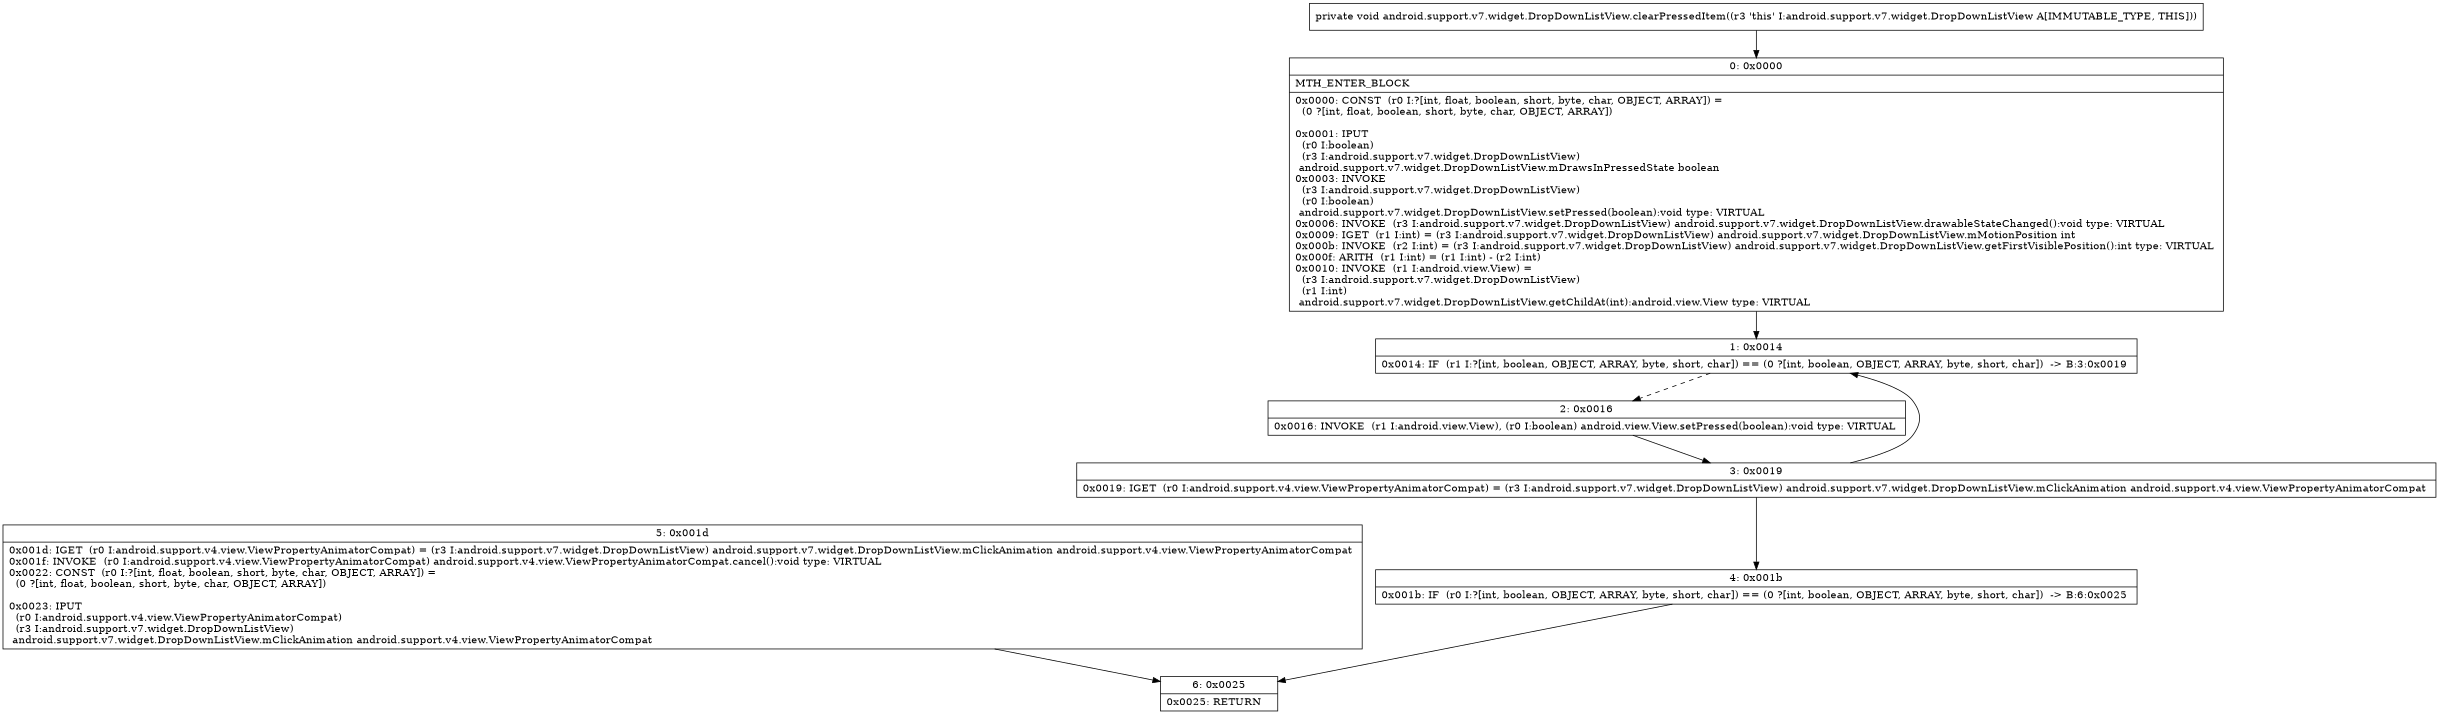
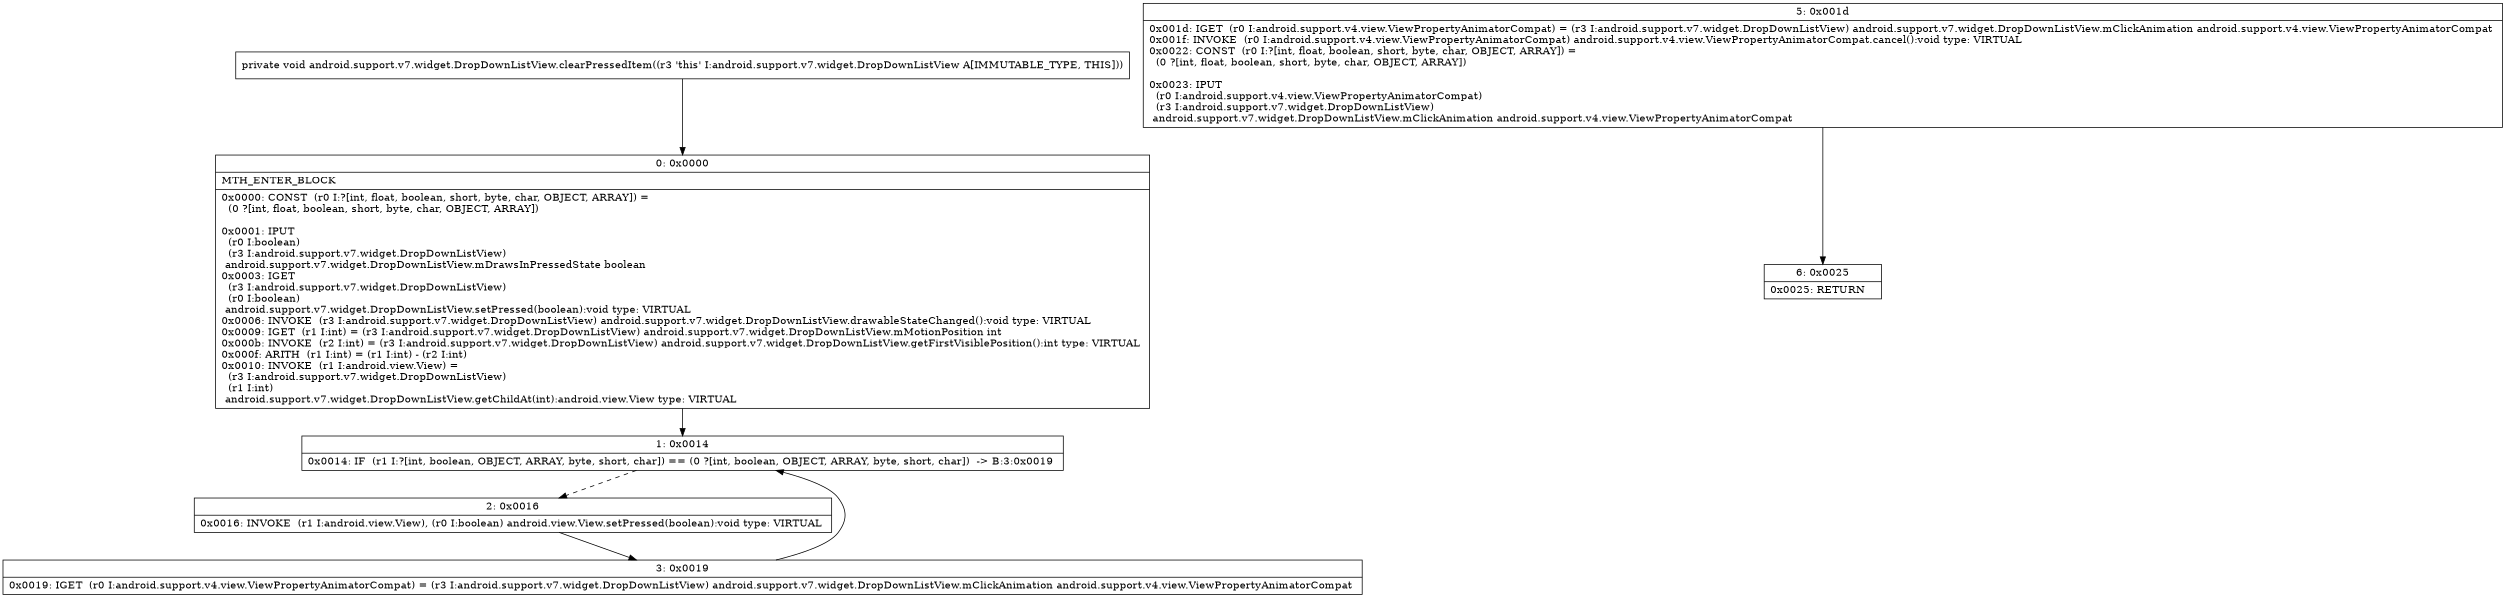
node "0: 0x0000": text "0x0003: INVOKE" -> "0x0003: IGET"
node "4: 0x001b": removed
